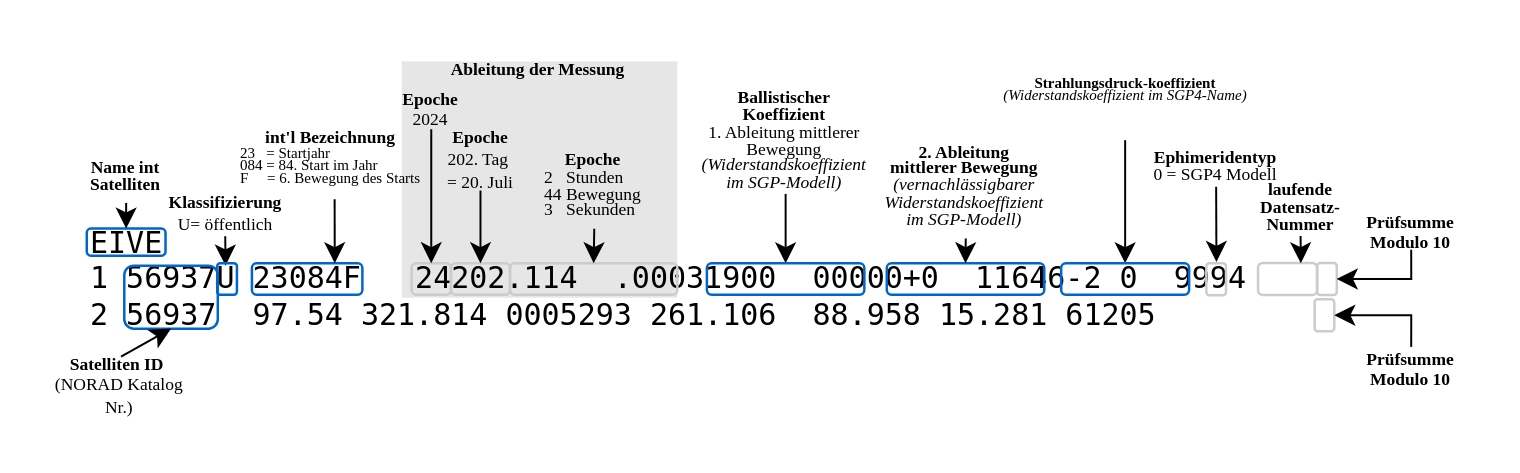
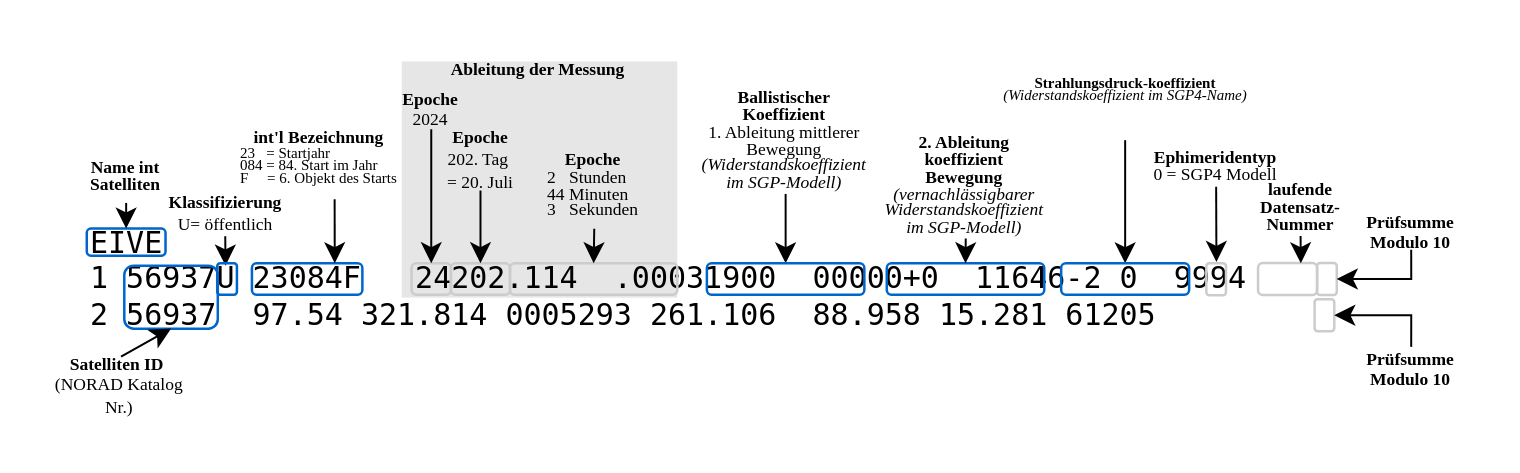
node "int'l Bezeichnung 23 = Startjahr 084 = 84. Start im Jahr F = 6. Bewegung des Starts": label "int'l Bezeichnung 23 = Startjahr 084 = 84. Start im Jahr F = 6. Bewegung des Starts" -> "int'l Bezeichnung 23 = Startjahr 084 = 84. Start im Jahr F = 6. Objekt des Starts"
node "Epoche 2 Stunden 44 Bewegung 3 Sekunden": label "Epoche 2 Stunden 44 Bewegung 3 Sekunden" -> "Epoche 2 Stunden 44 Minuten 3 Sekunden"
node "2. Ableitung mittlerer Bewegung (vernachlässigbarer Widerstandskoeffizient im SGP-Modell)": label "2. Ableitung mittlerer Bewegung (vernachlässigbarer Widerstandskoeffizient im SGP-Modell)" -> "2. Ableitung koeffizient Bewegung (vernachlässigbarer Widerstandskoeffizient im SGP-Modell)"
